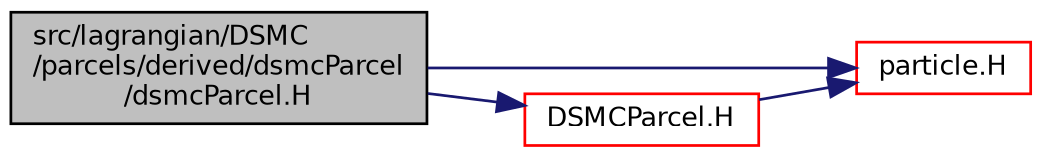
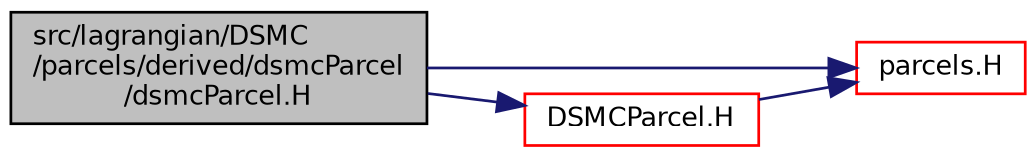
node "particle.H": label "particle.H" -> "parcels.H"
